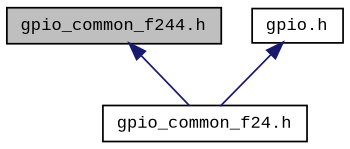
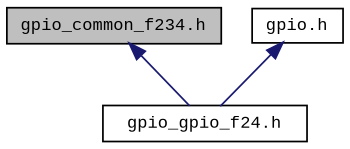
node "gpio_common_f244.h": label "gpio_common_f244.h" -> "gpio_common_f234.h"
node "gpio_common_f24.h": label "gpio_common_f24.h" -> "gpio_gpio_f24.h"
